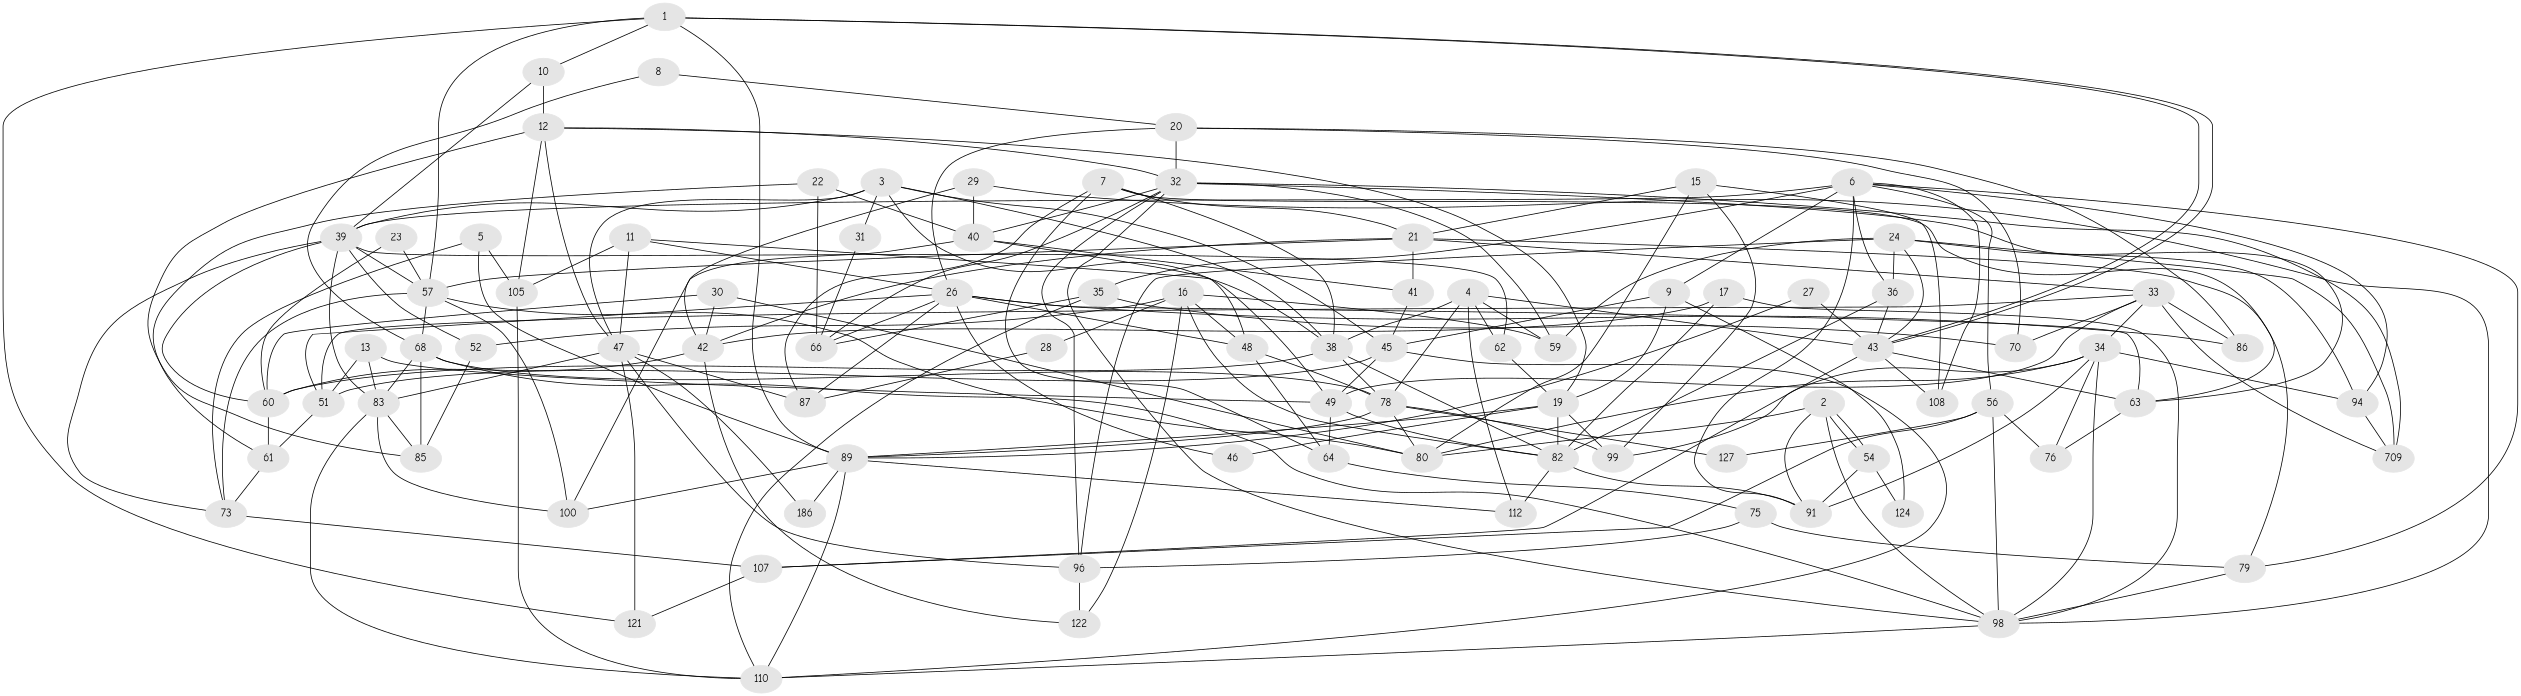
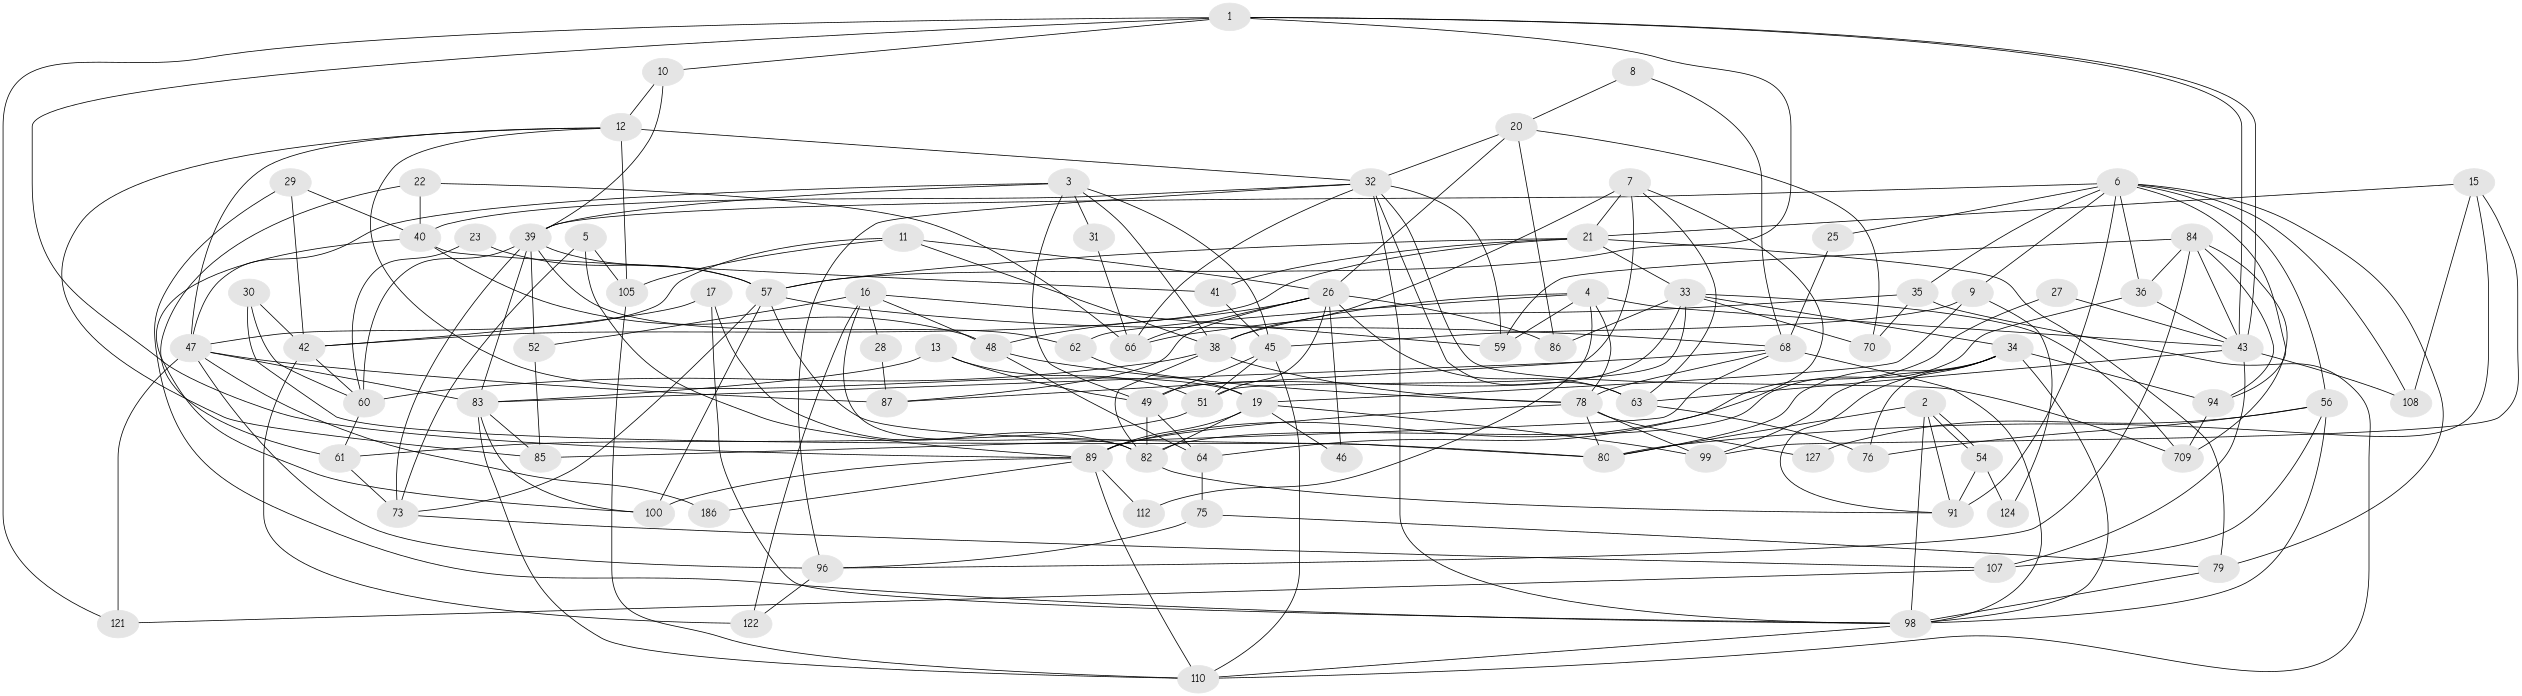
node "25": added
node "24": label "24" -> "84"
edge "82" -- "112": removed
